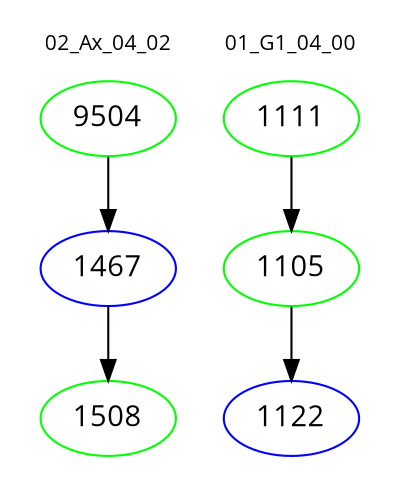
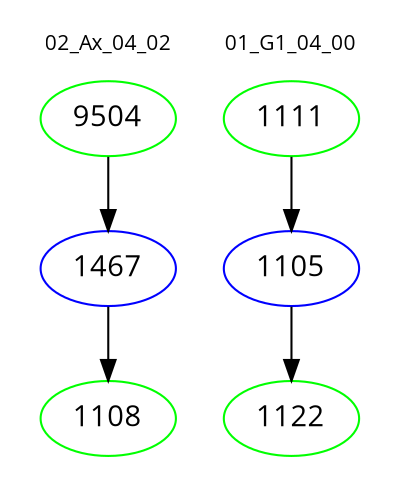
node "1105": color green -> blue
node "1508": label "1508" -> "1108"
node "1122": color blue -> green
